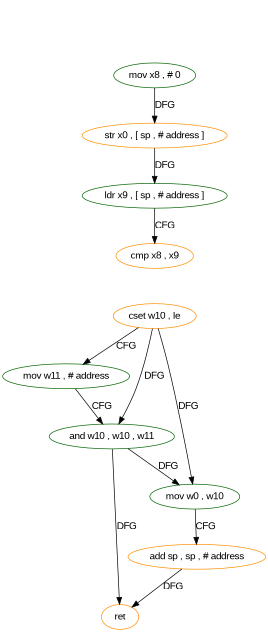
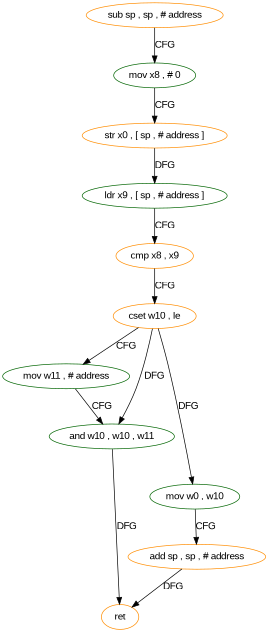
node "sub sp , sp , # address": added
edge "mov x8 , # 0" -> "str x0 , [ sp , # address ]": label "DFG" -> "CFG"
edge "cmp x8 , x9" -> "cset w10 , le": added, label "CFG"
edge "and w10 , w10 , w11" -> "mov w0 , w10": removed, label "DFG"
